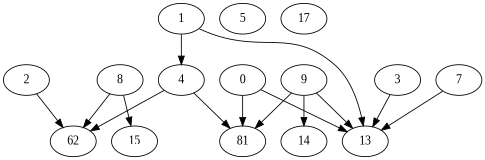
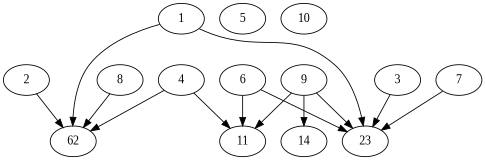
node "17": label "17" -> "10"
edge "1" -> "4": now "1" -> "62"
node "0": label "0" -> "6"
node "15": removed
node "81": label "81" -> "11"
node "13": label "13" -> "23"
